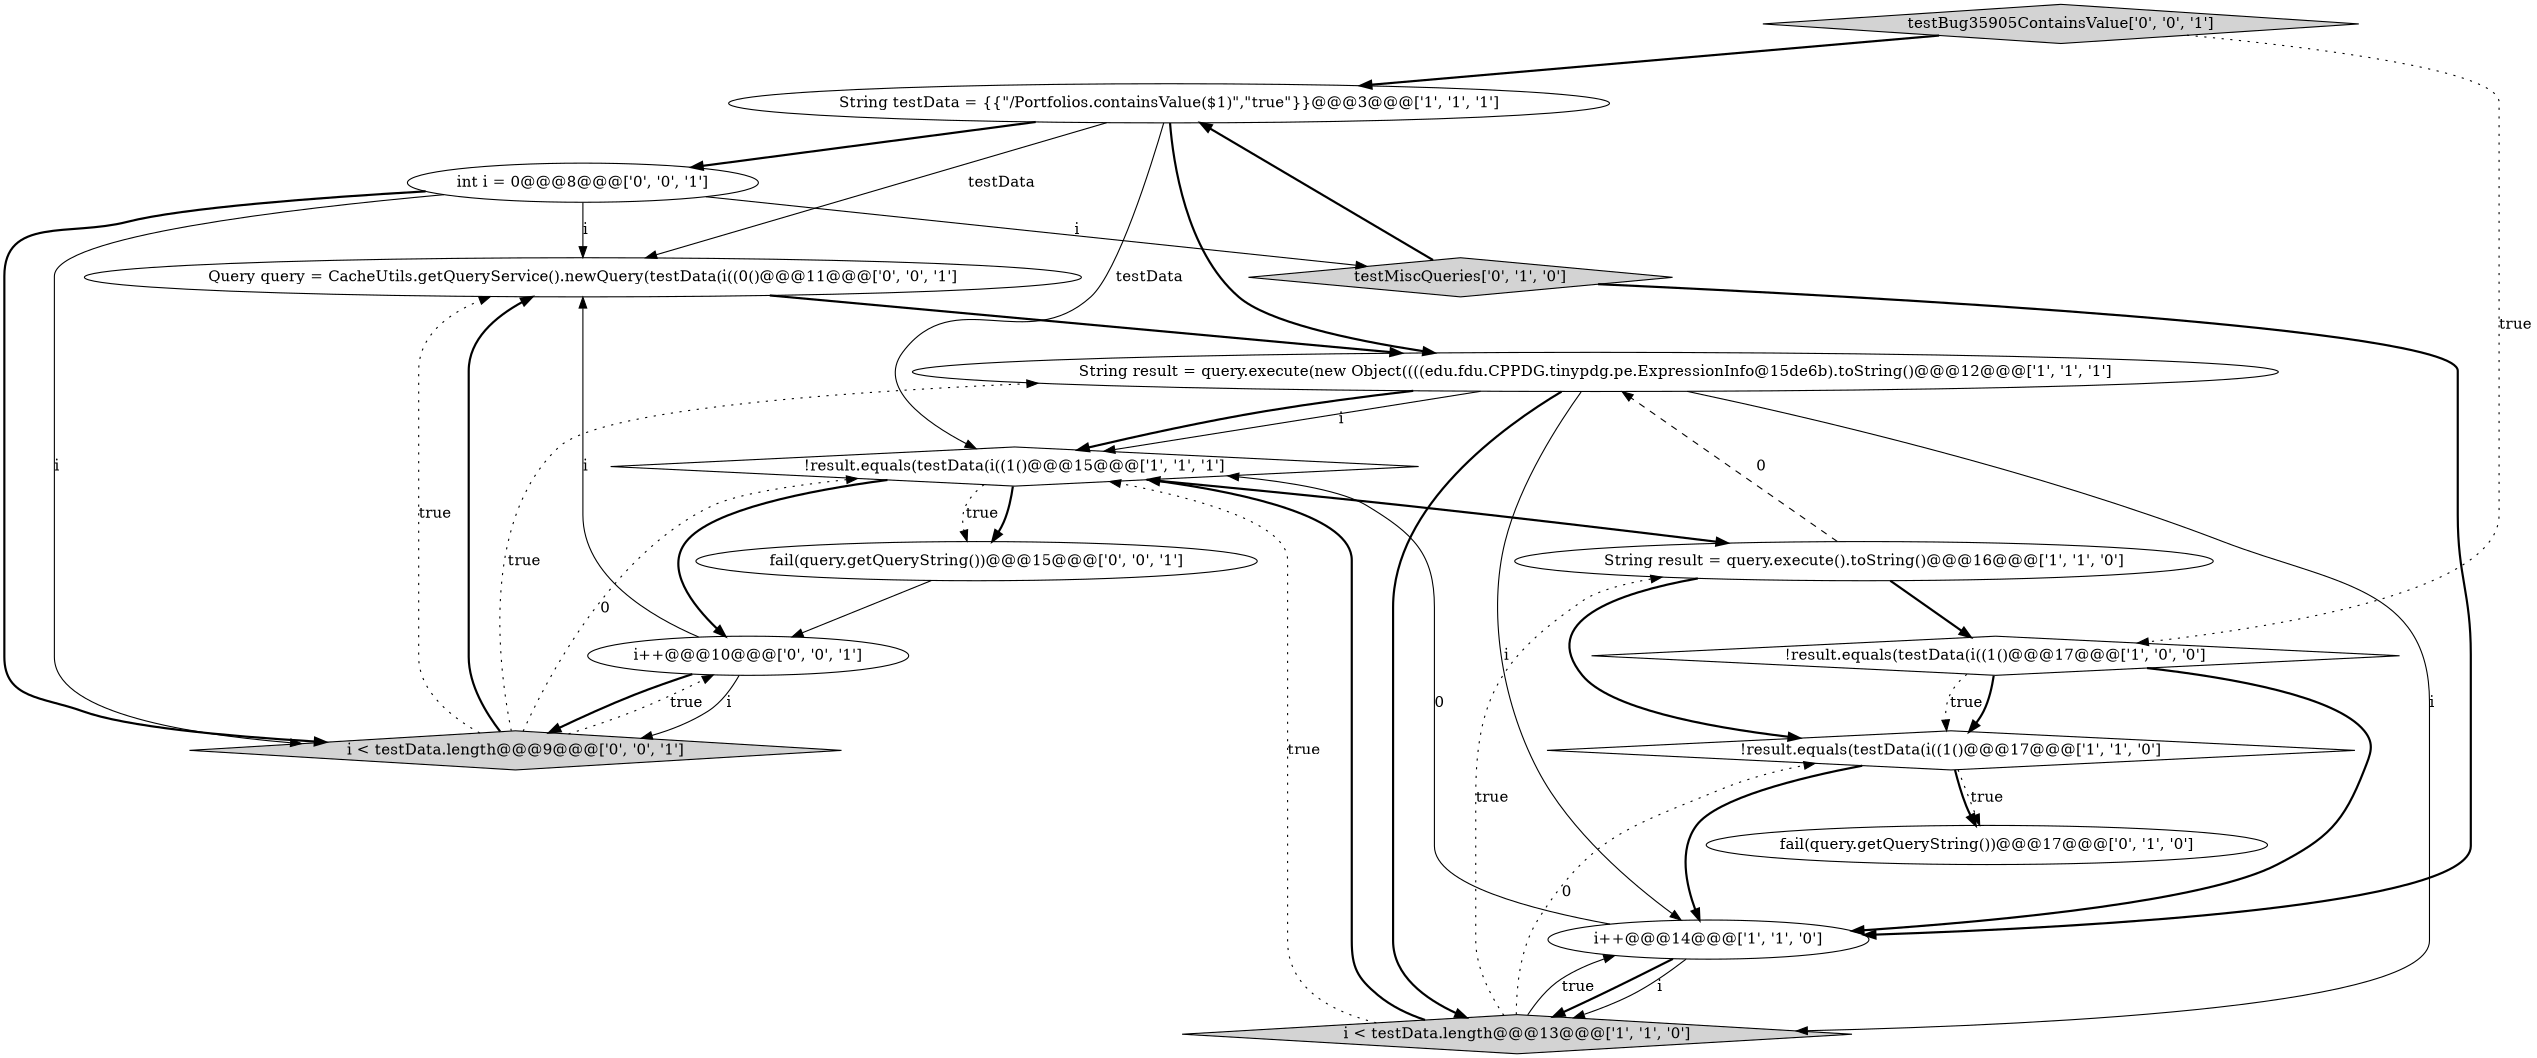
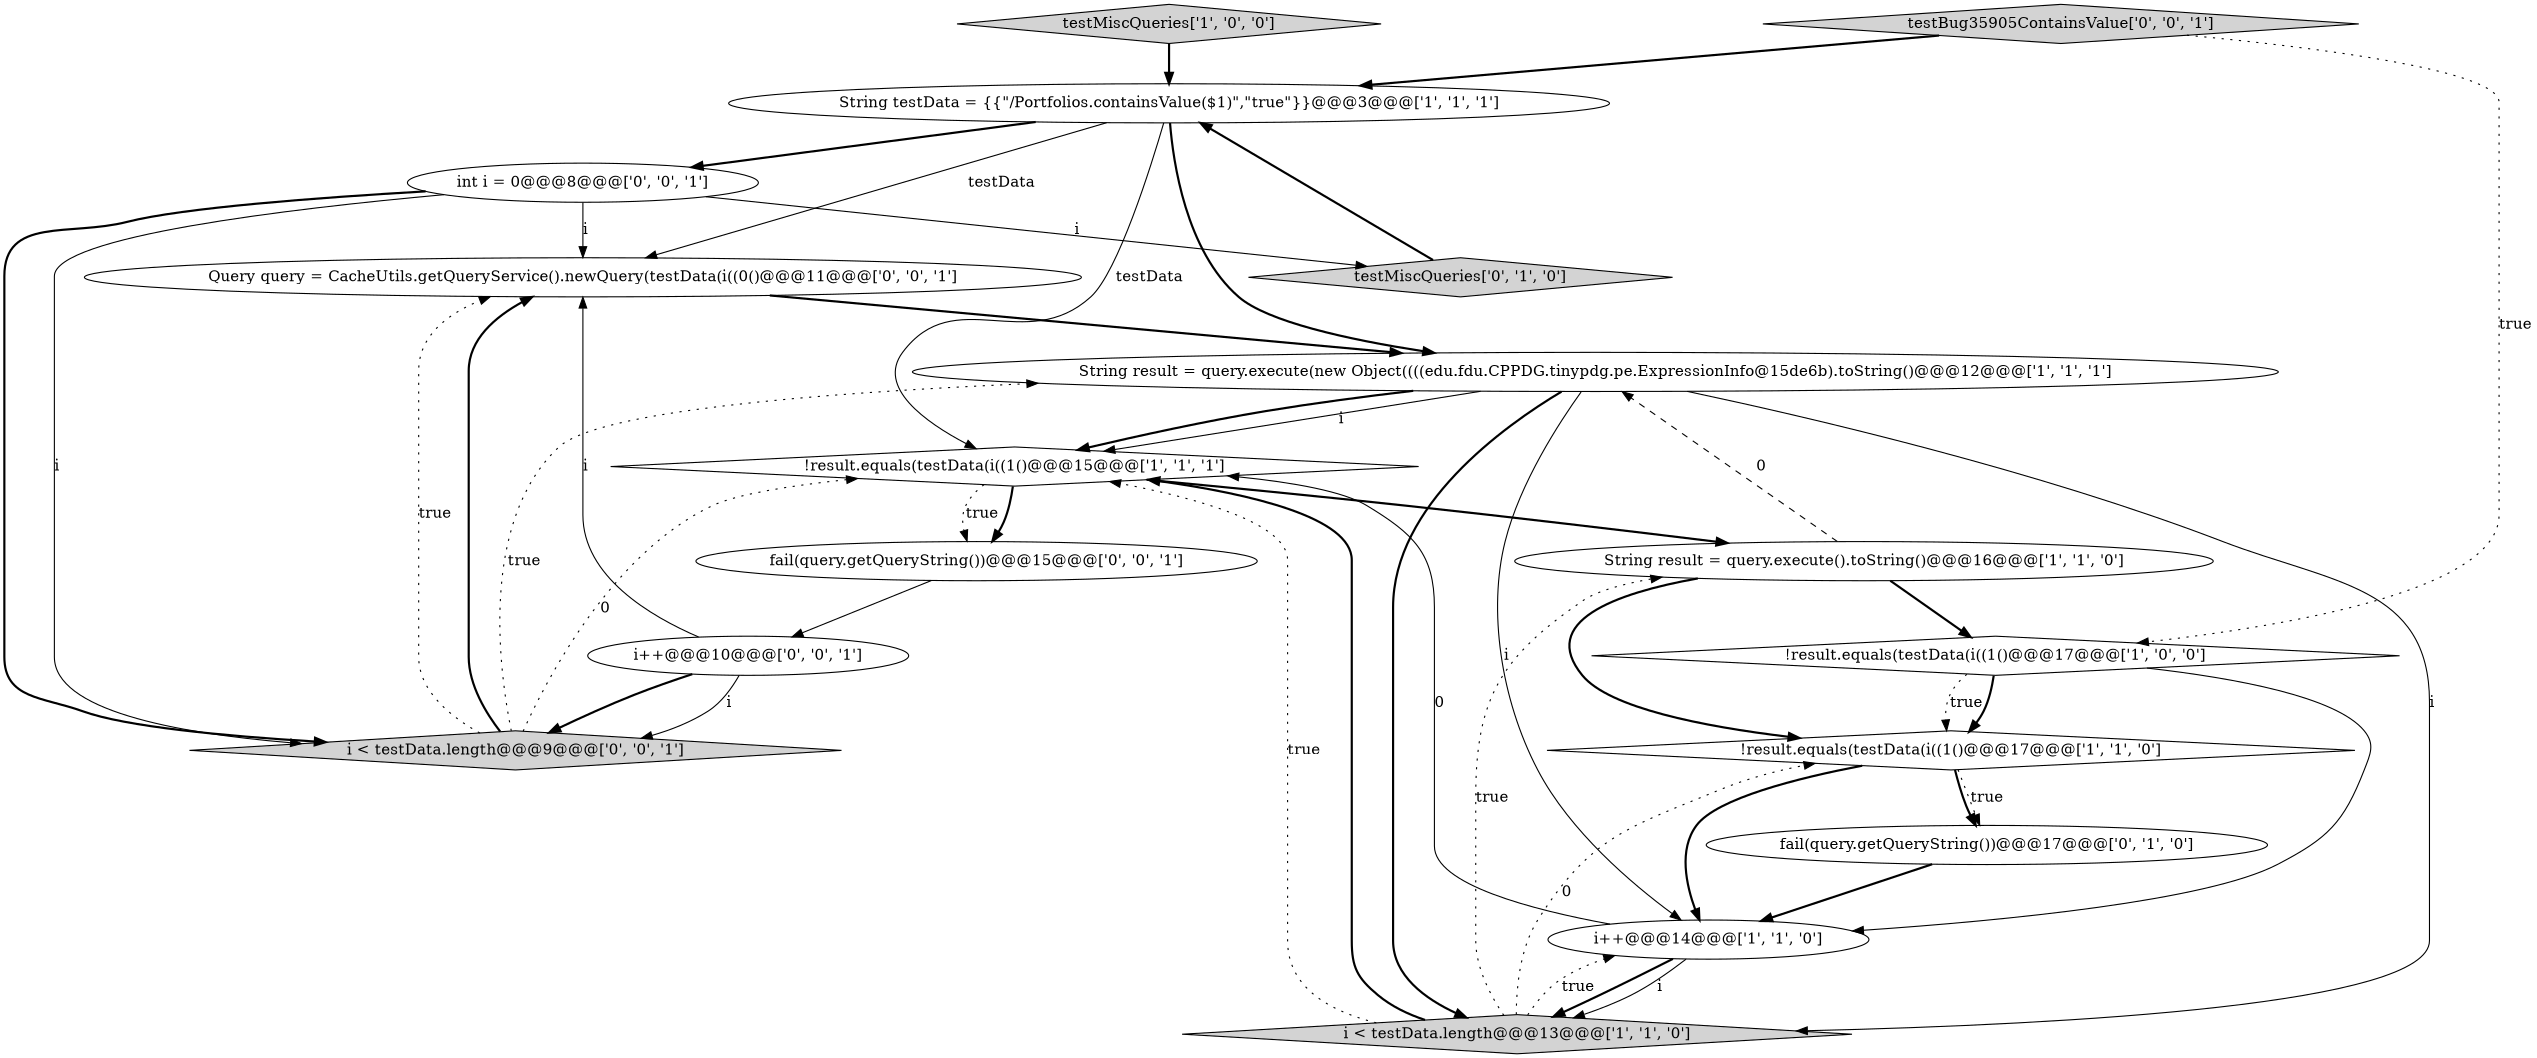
node "testMiscQueries['1', '0', '0']": added
edge "testMiscQueries['0', '1', '0']" -> "i++@@@14@@@['1', '1', '0']": now "fail(query.getQueryString())@@@17@@@['0', '1', '0']" -> "i++@@@14@@@['1', '1', '0']"
edge "!result.equals(testData(i((1()@@@15@@@['1', '1', '1']" -> "i++@@@10@@@['0', '0', '1']": removed
edge "i < testData.length@@@9@@@['0', '0', '1']" -> "i++@@@10@@@['0', '0', '1']": removed, label "true"
edge "!result.equals(testData(i((1()@@@17@@@['1', '0', '0']" -> "i++@@@14@@@['1', '1', '0']": style bold -> solid
edge "i < testData.length@@@13@@@['1', '1', '0']" -> "i++@@@14@@@['1', '1', '0']": style solid -> dotted
